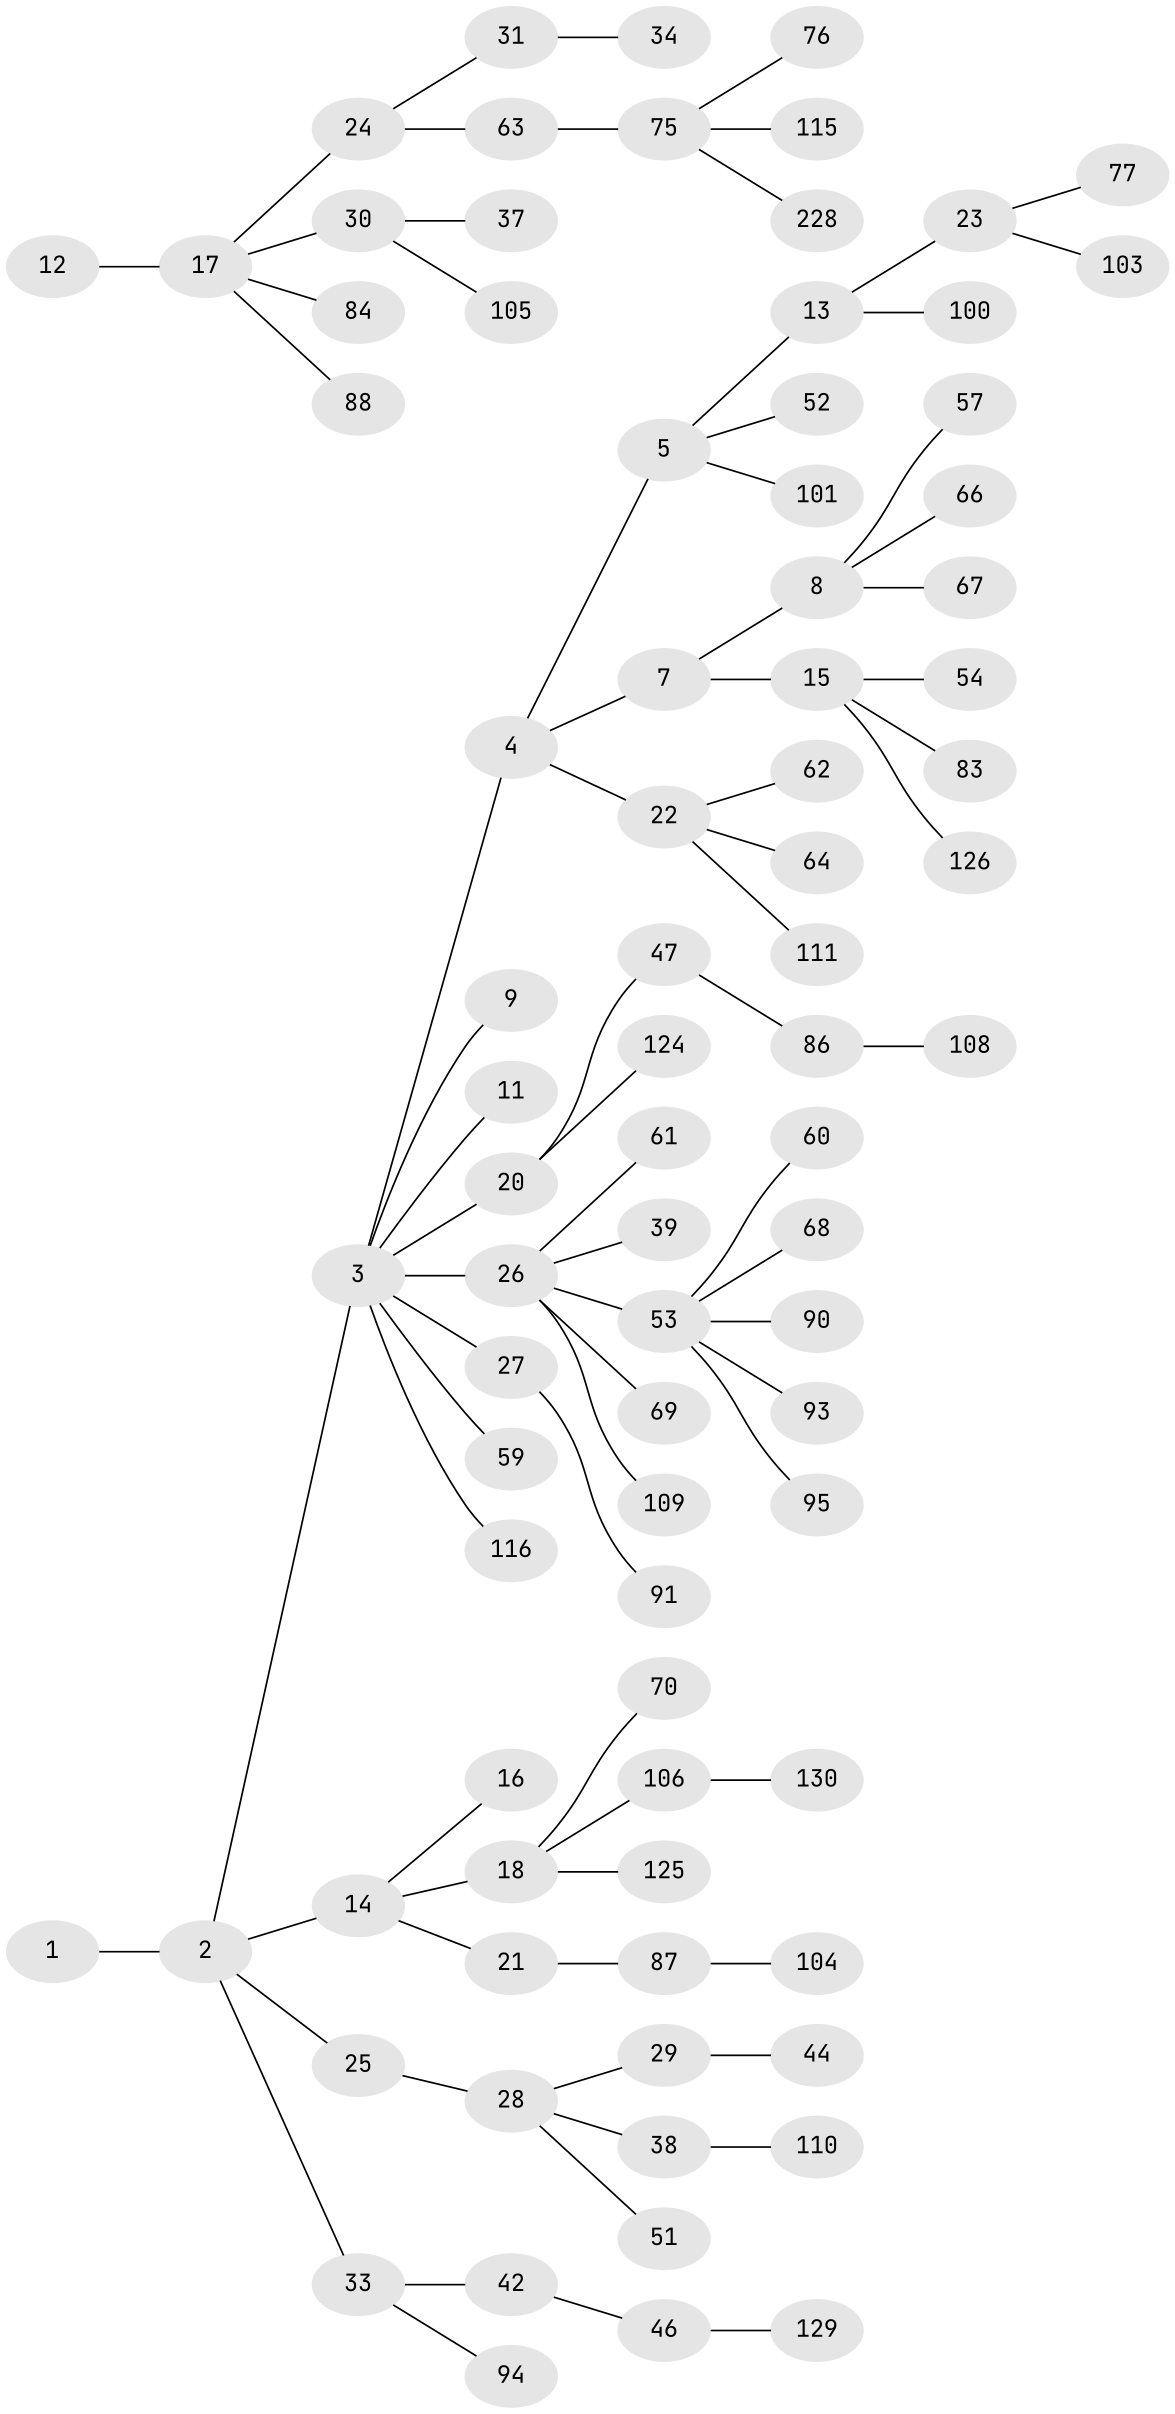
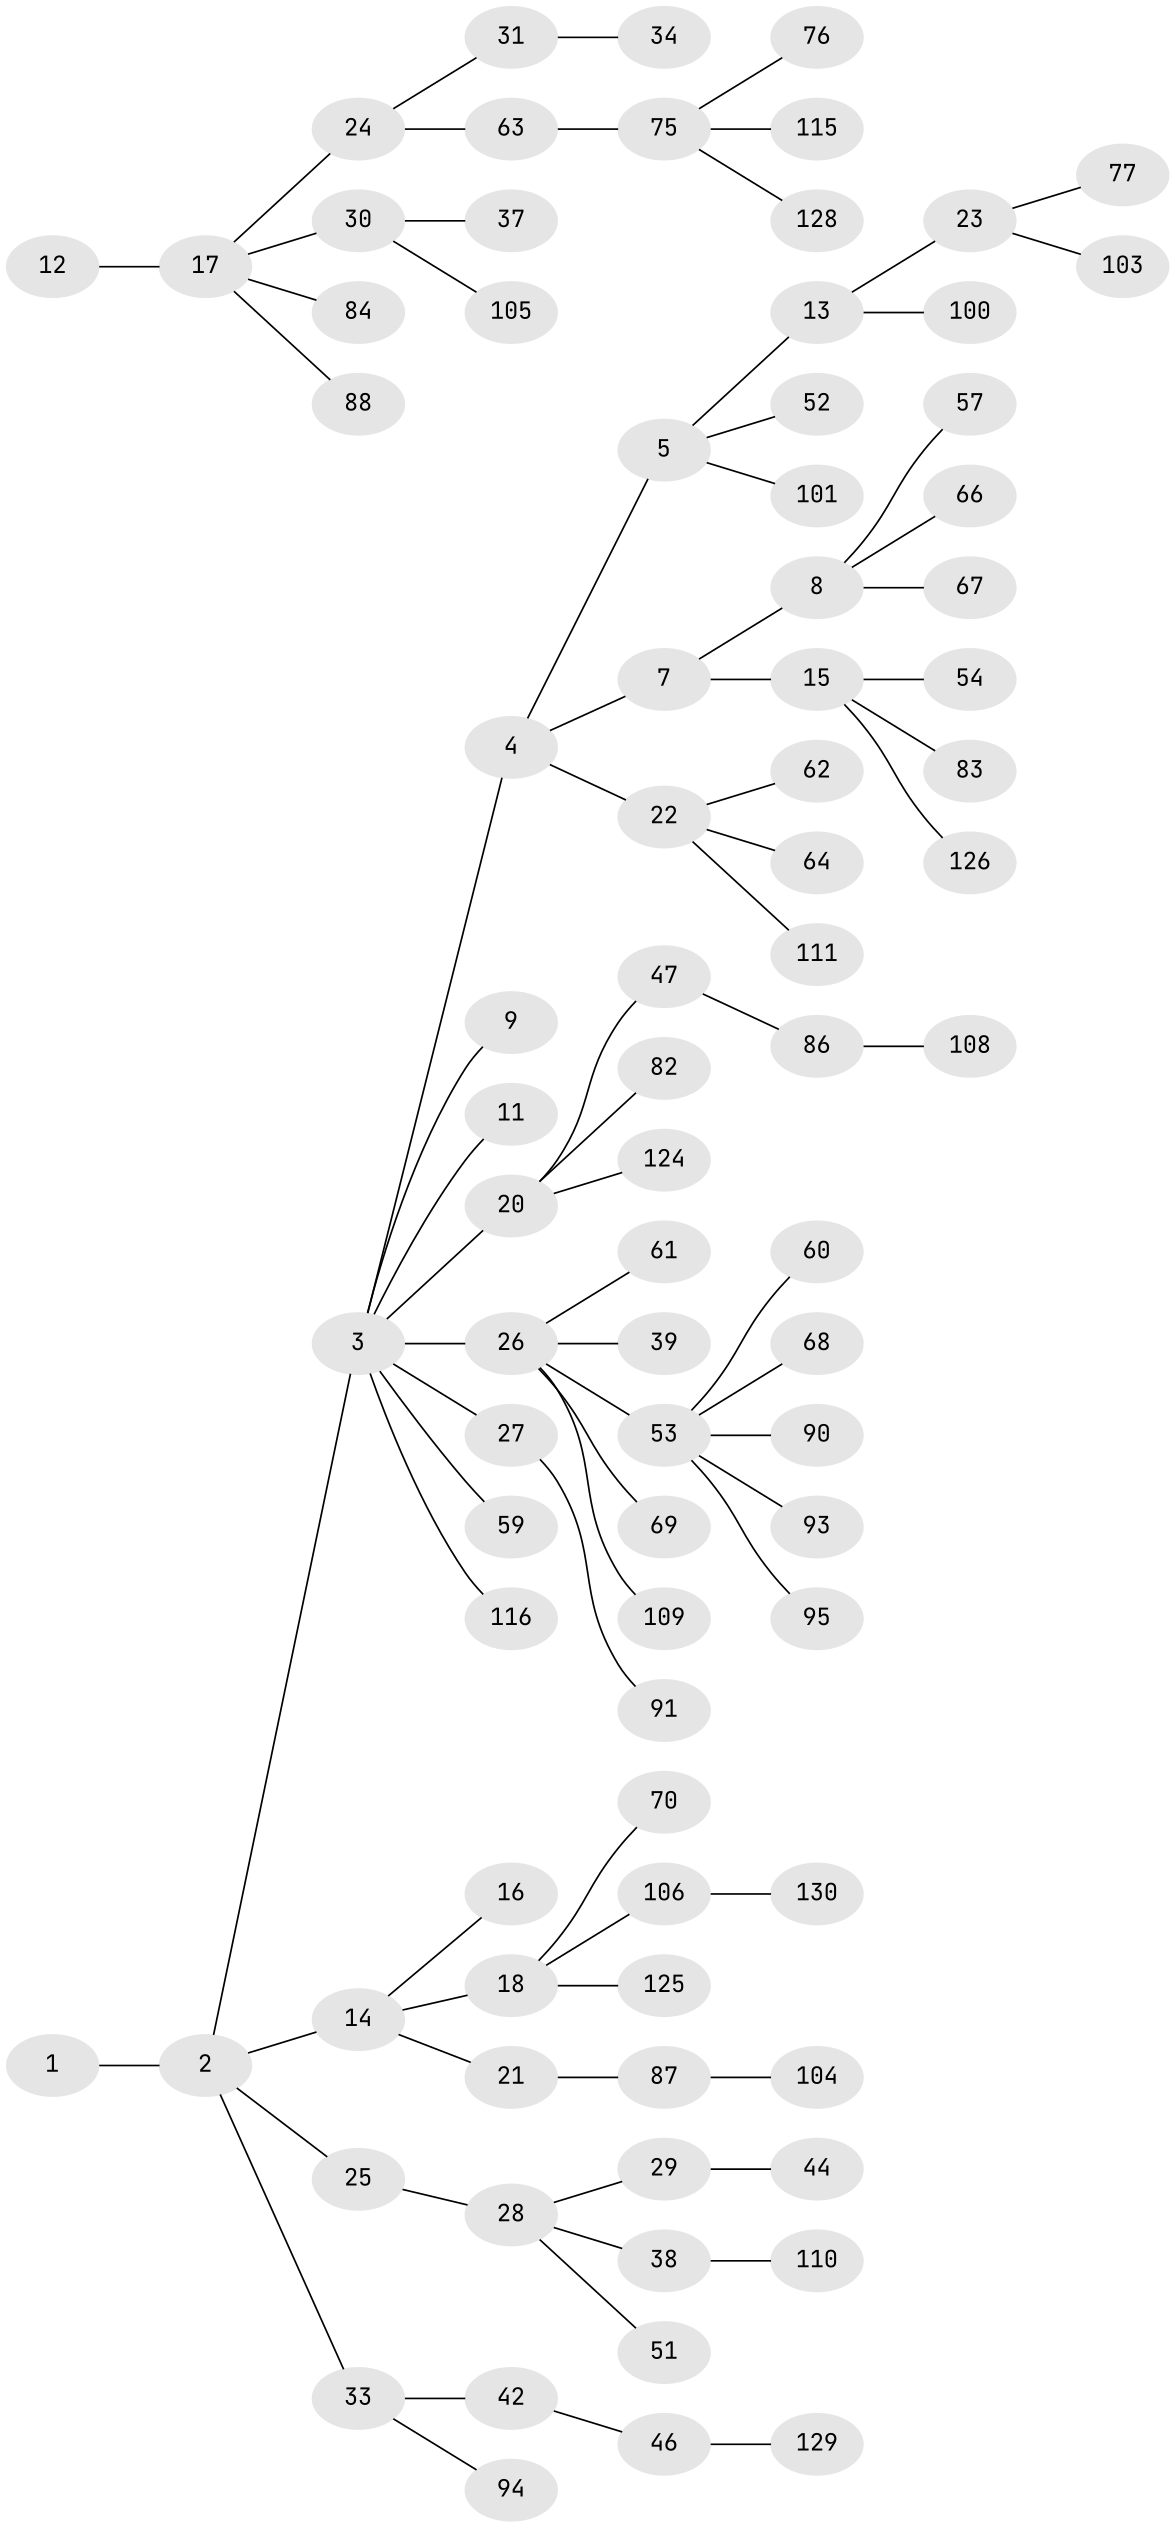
node "228": label "228" -> "128"
node "82": added
